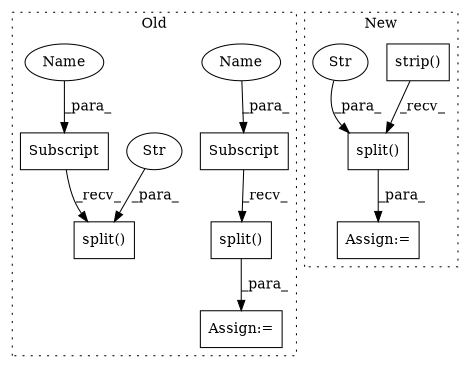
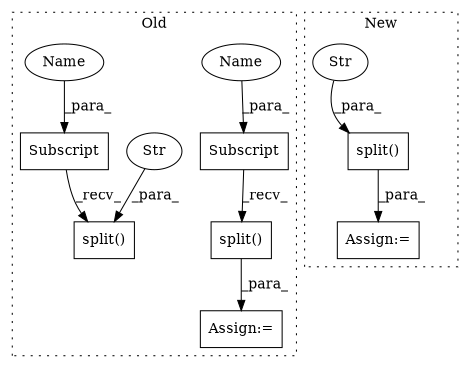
node "strip()": removed
